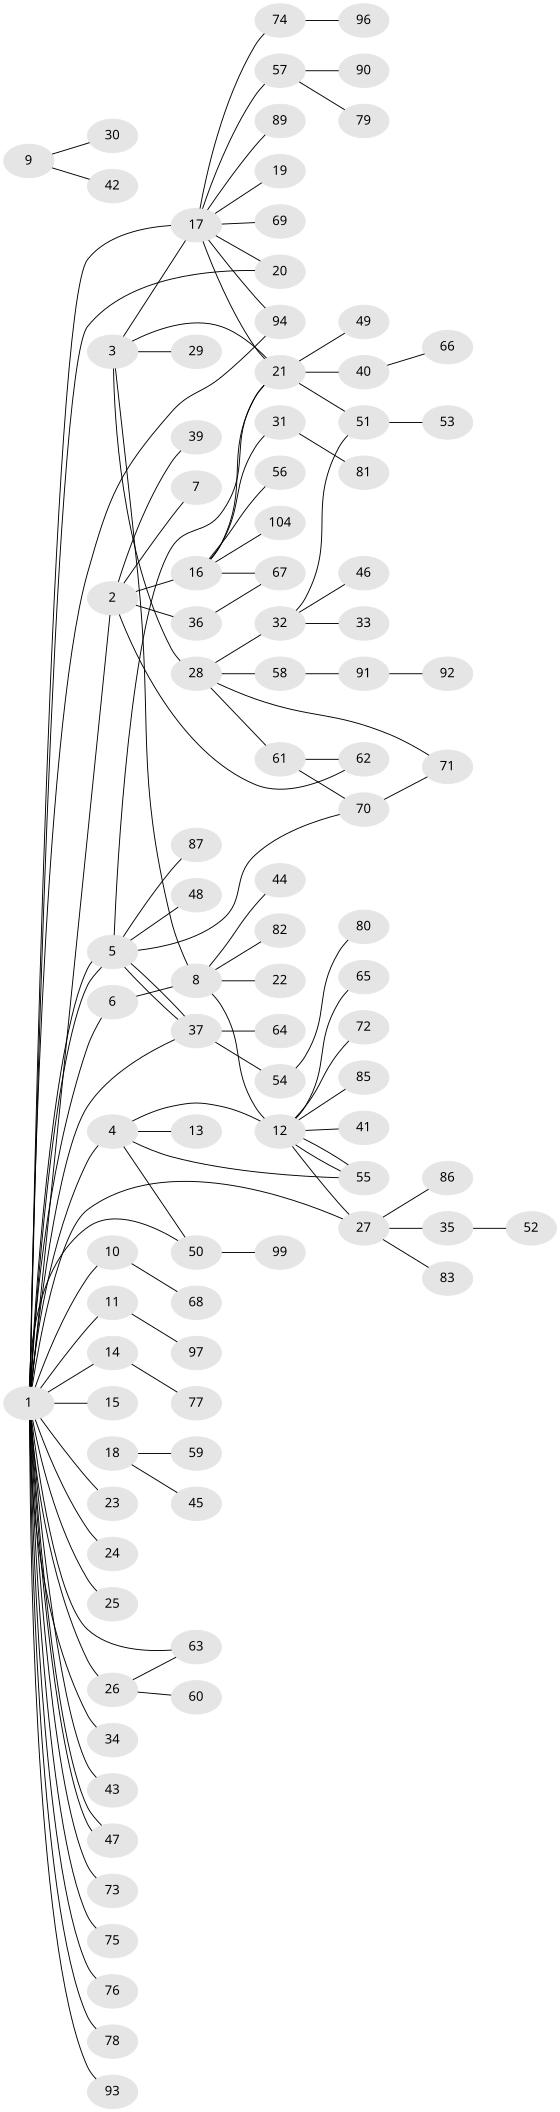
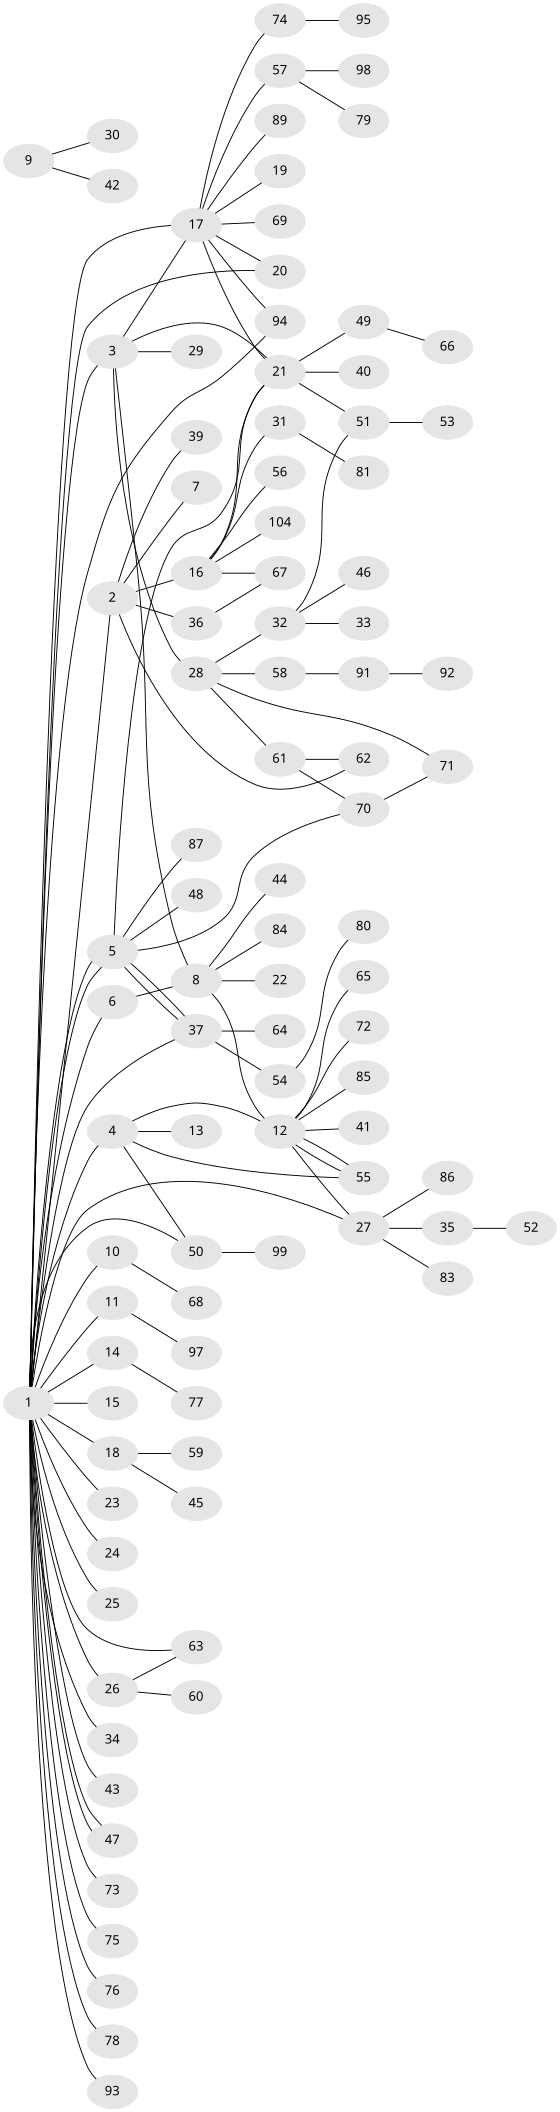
node "96": label "96" -> "95"
node "90": label "90" -> "98"
edge "66" -- "40": now "66" -- "49"
edge "3" -- "1": added
node "82": label "82" -> "84"
edge "1" -- "18": added
